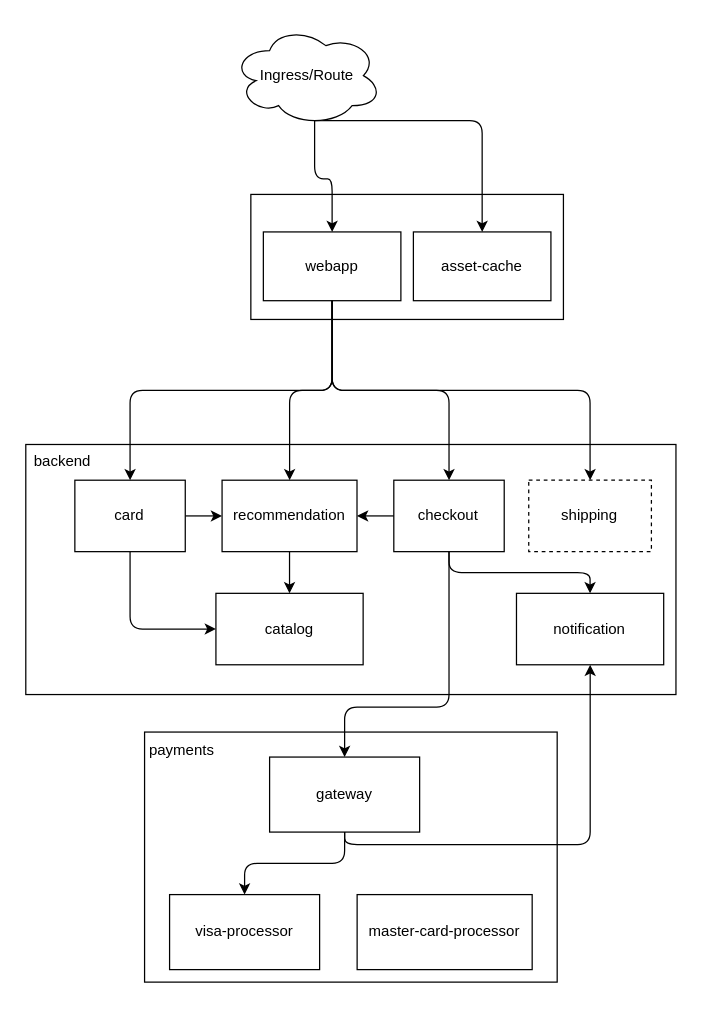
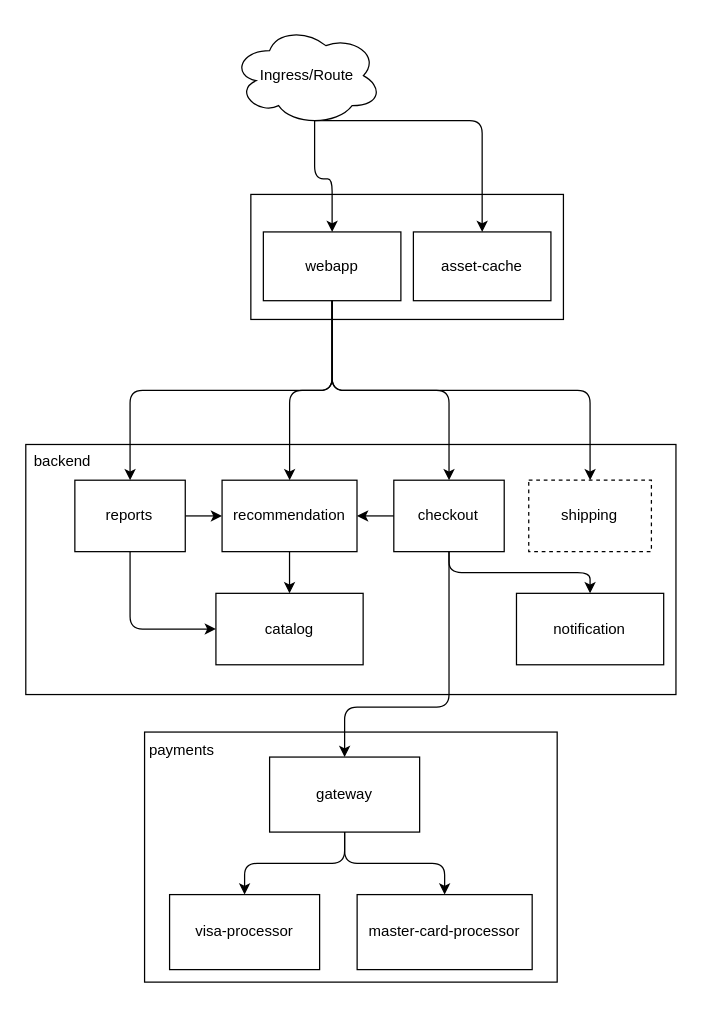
node "card": label "card" -> "reports"
edge "gateway" -> "notification": now "gateway" -> "master-card-processor"
